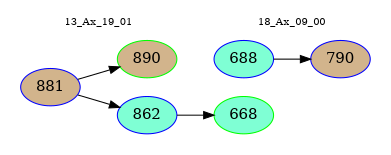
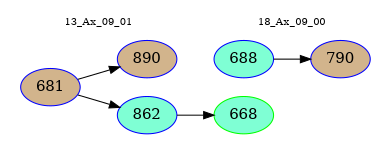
cluster "13_Ax_19_01": label "13_Ax_19_01" -> "13_Ax_09_01"
node "890": color green -> blue
node "881": label "881" -> "681"
